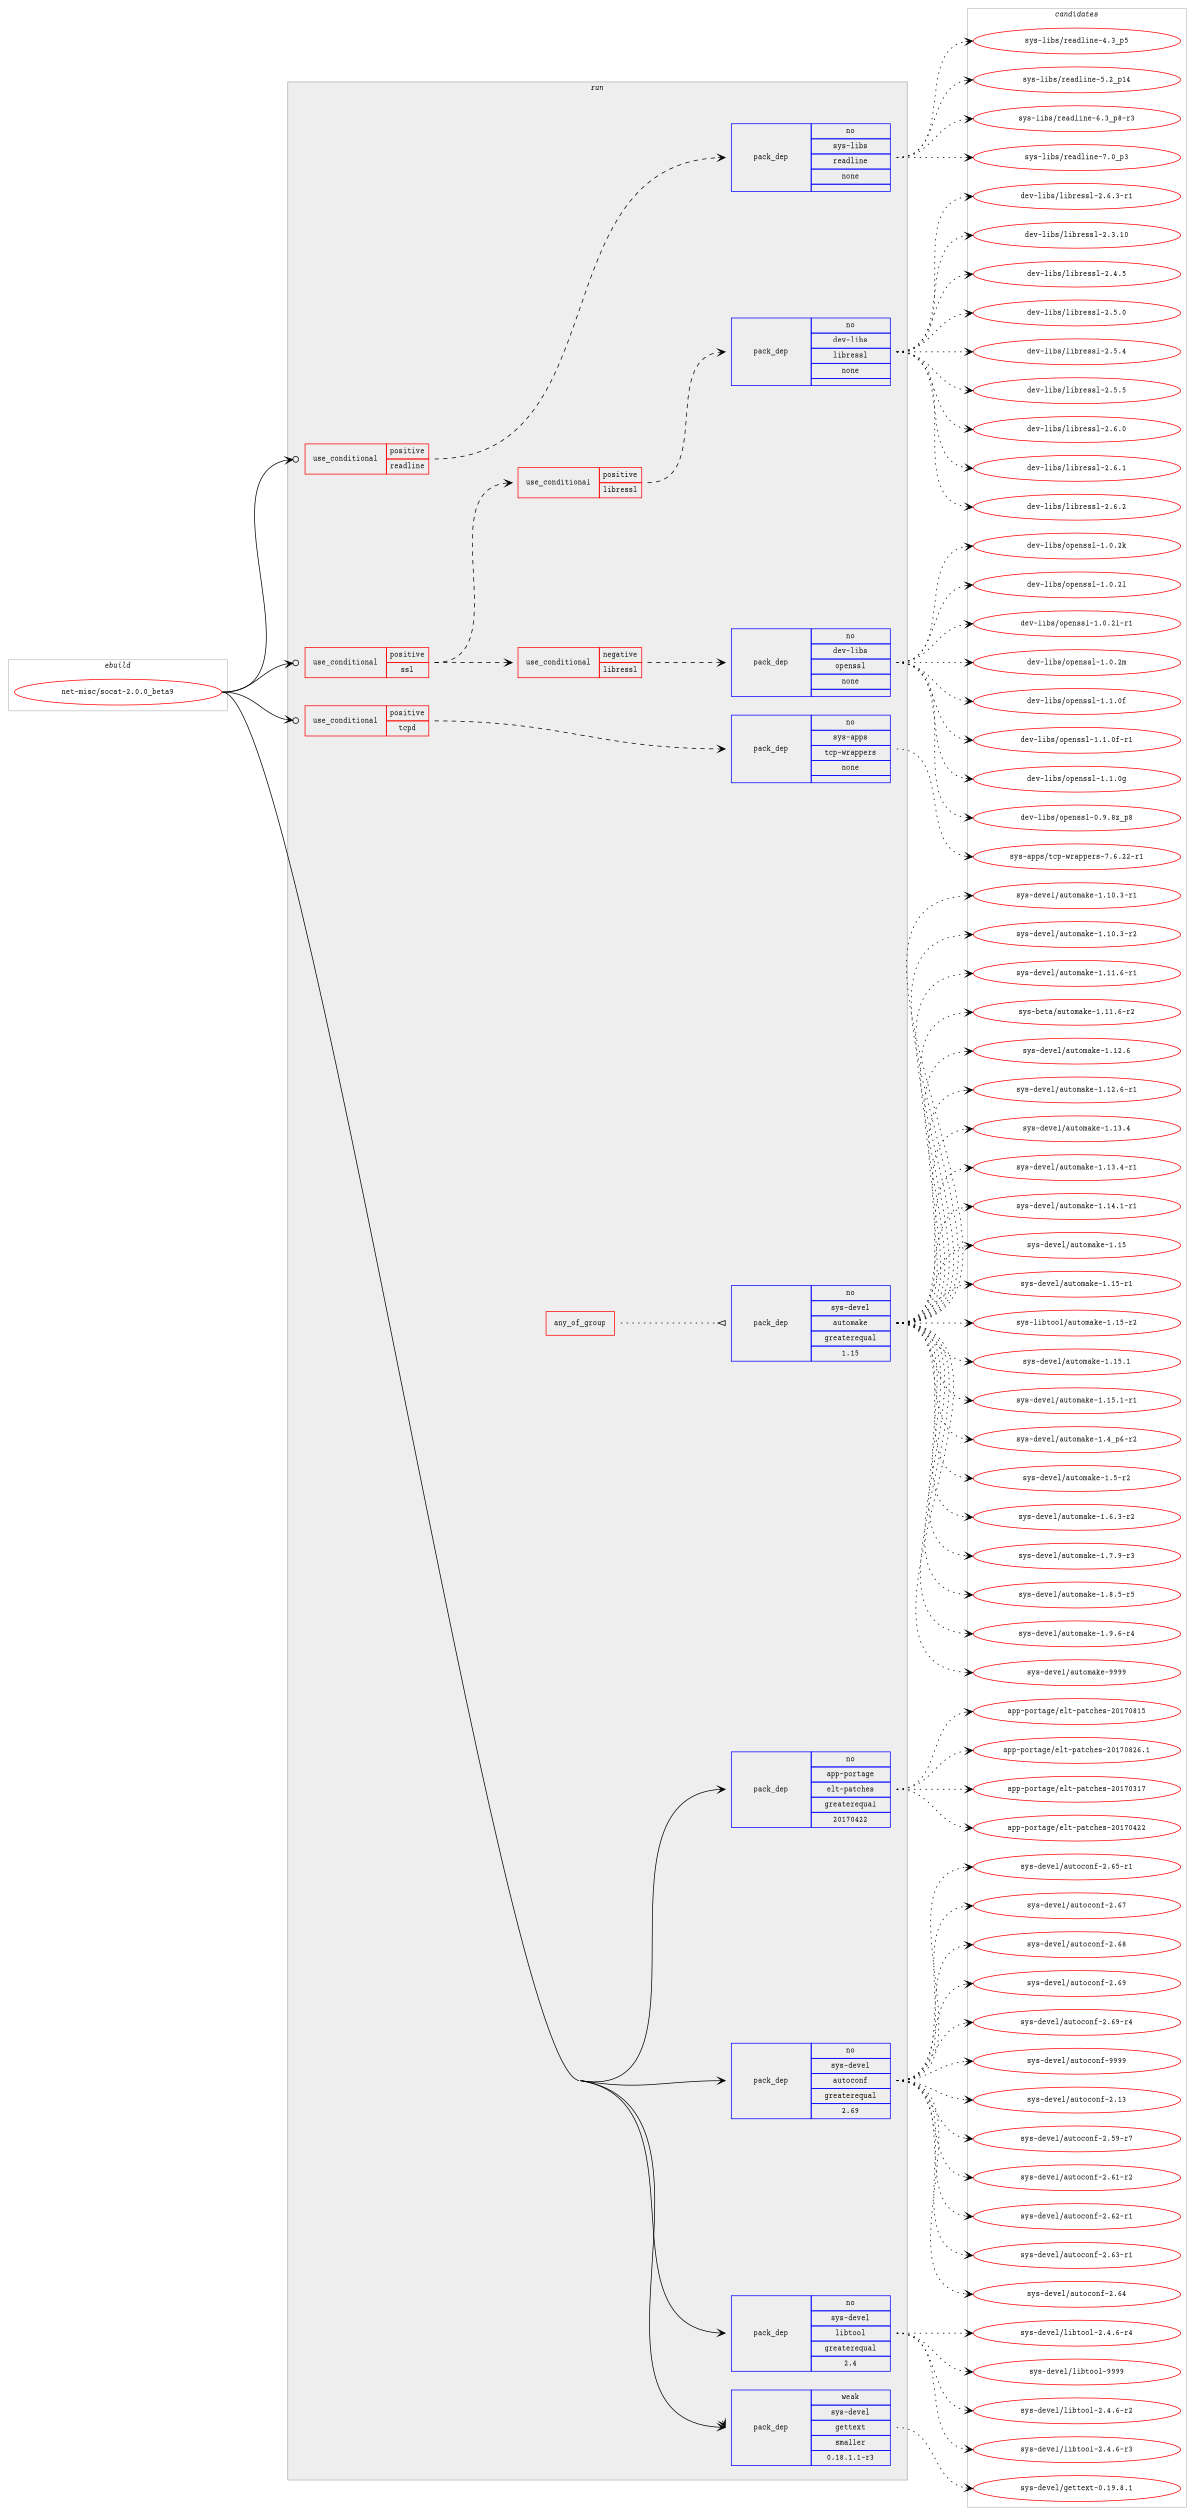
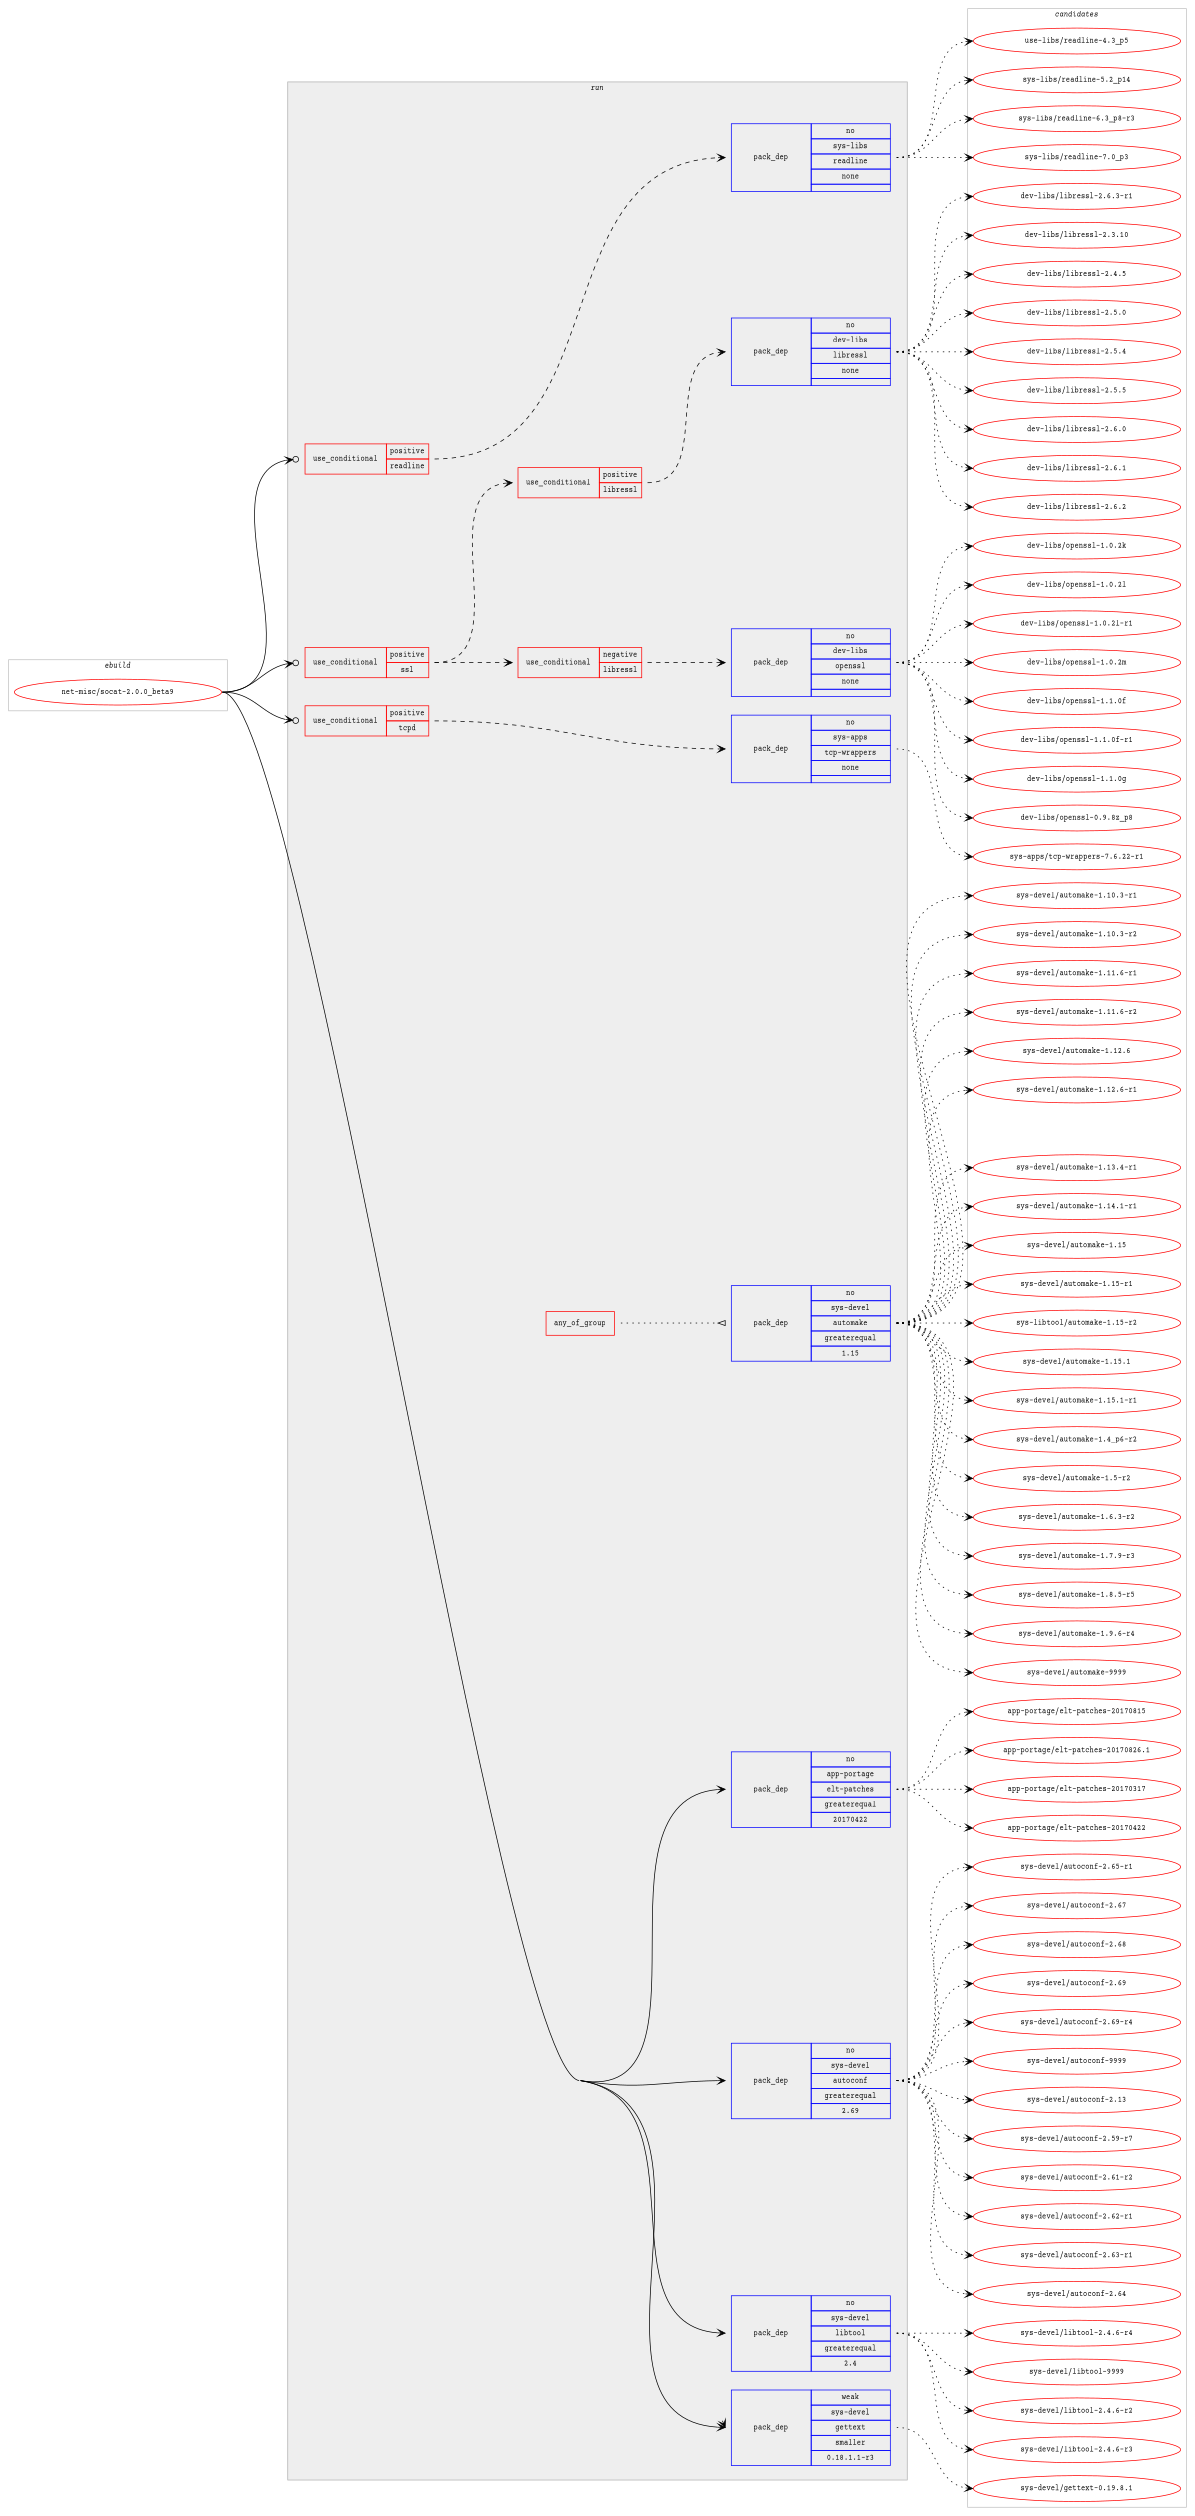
node "sys-libs/readline-4.3_p5": label "sys-libs/readline-4.3_p5" -> "use-libs/readline-4.3_p5"
node "sys-beta/automake-1.11.6-r2": label "sys-beta/automake-1.11.6-r2" -> "sys-devel/automake-1.11.6-r2"
node "sys-devel/automake-1.13.4": removed
